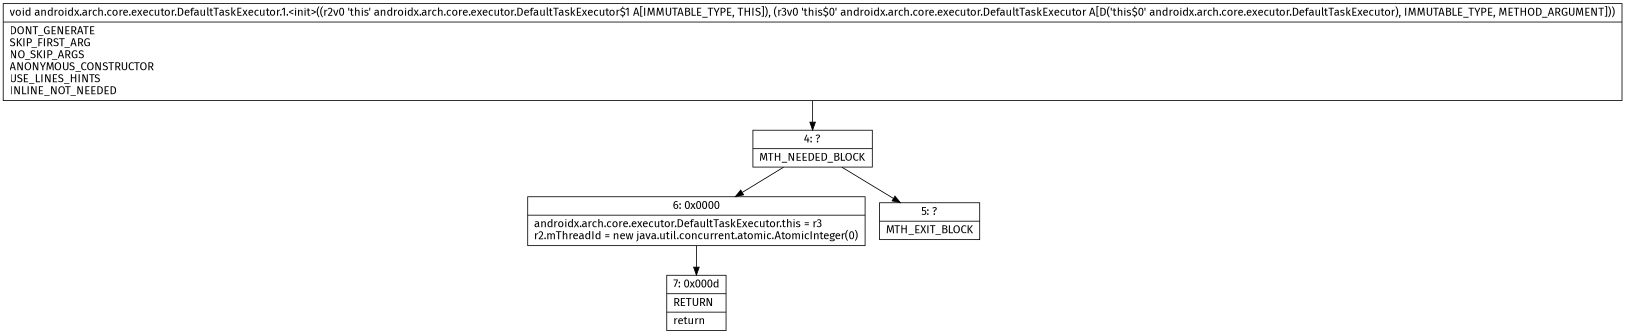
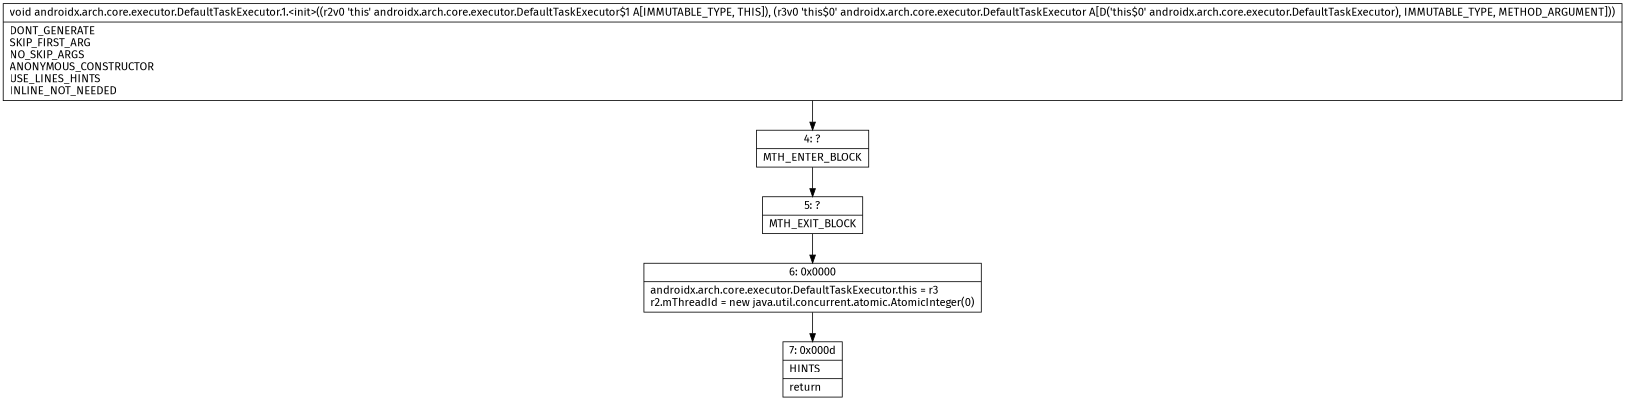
node "4: ?": text "MTH_NEEDED_BLOCK" -> "MTH_ENTER_BLOCK"
edge "4: ?" -> "6: 0x0000": now "5: ?" -> "6: 0x0000"
node "7: 0x000d": text "RETURN" -> "HINTS"
